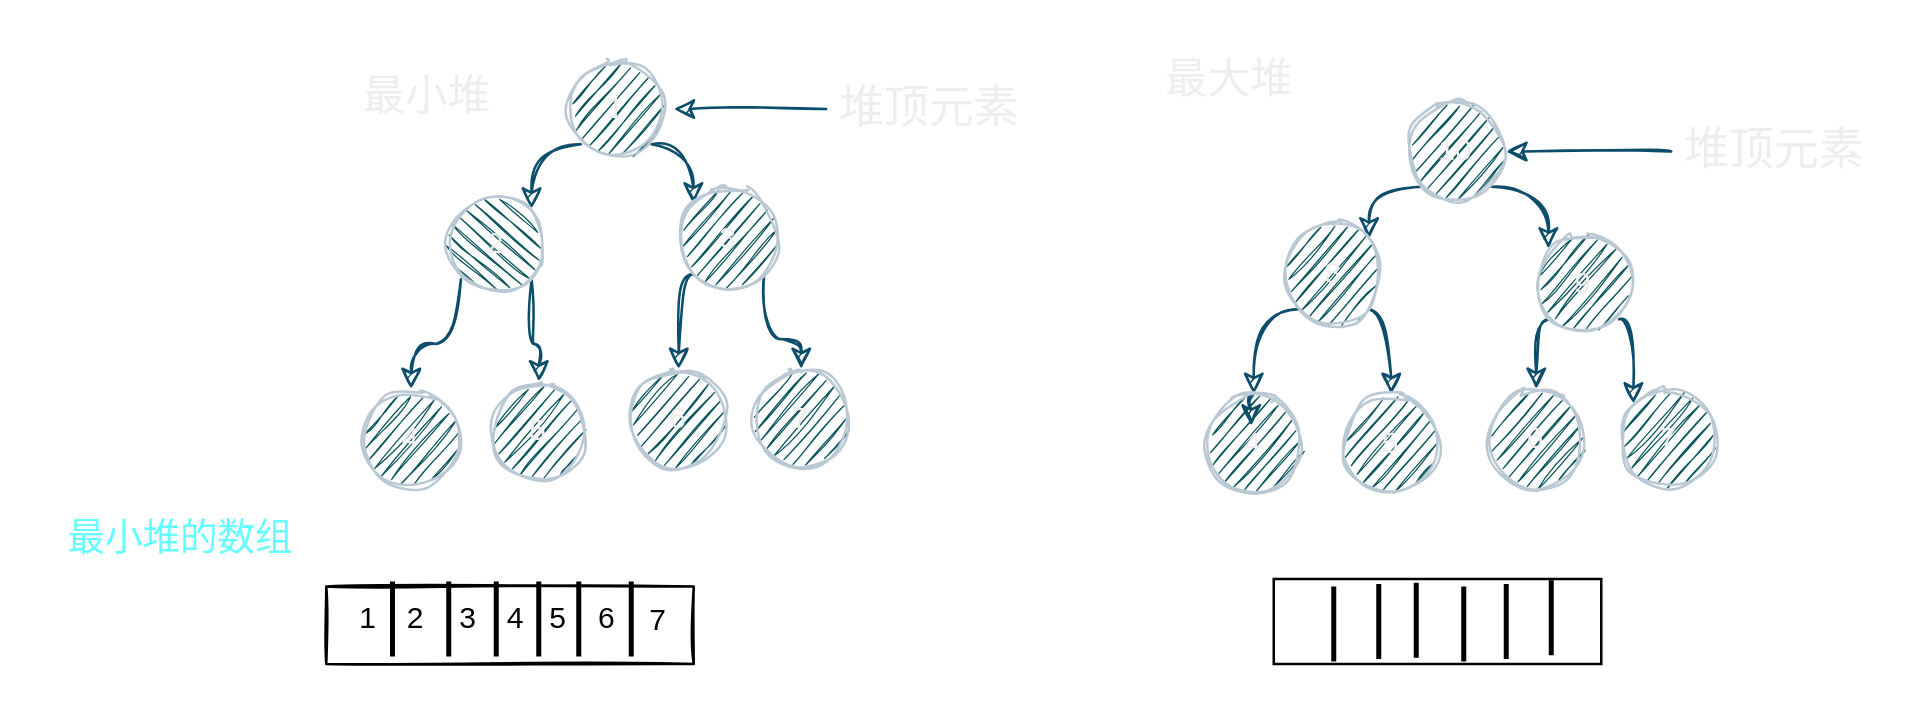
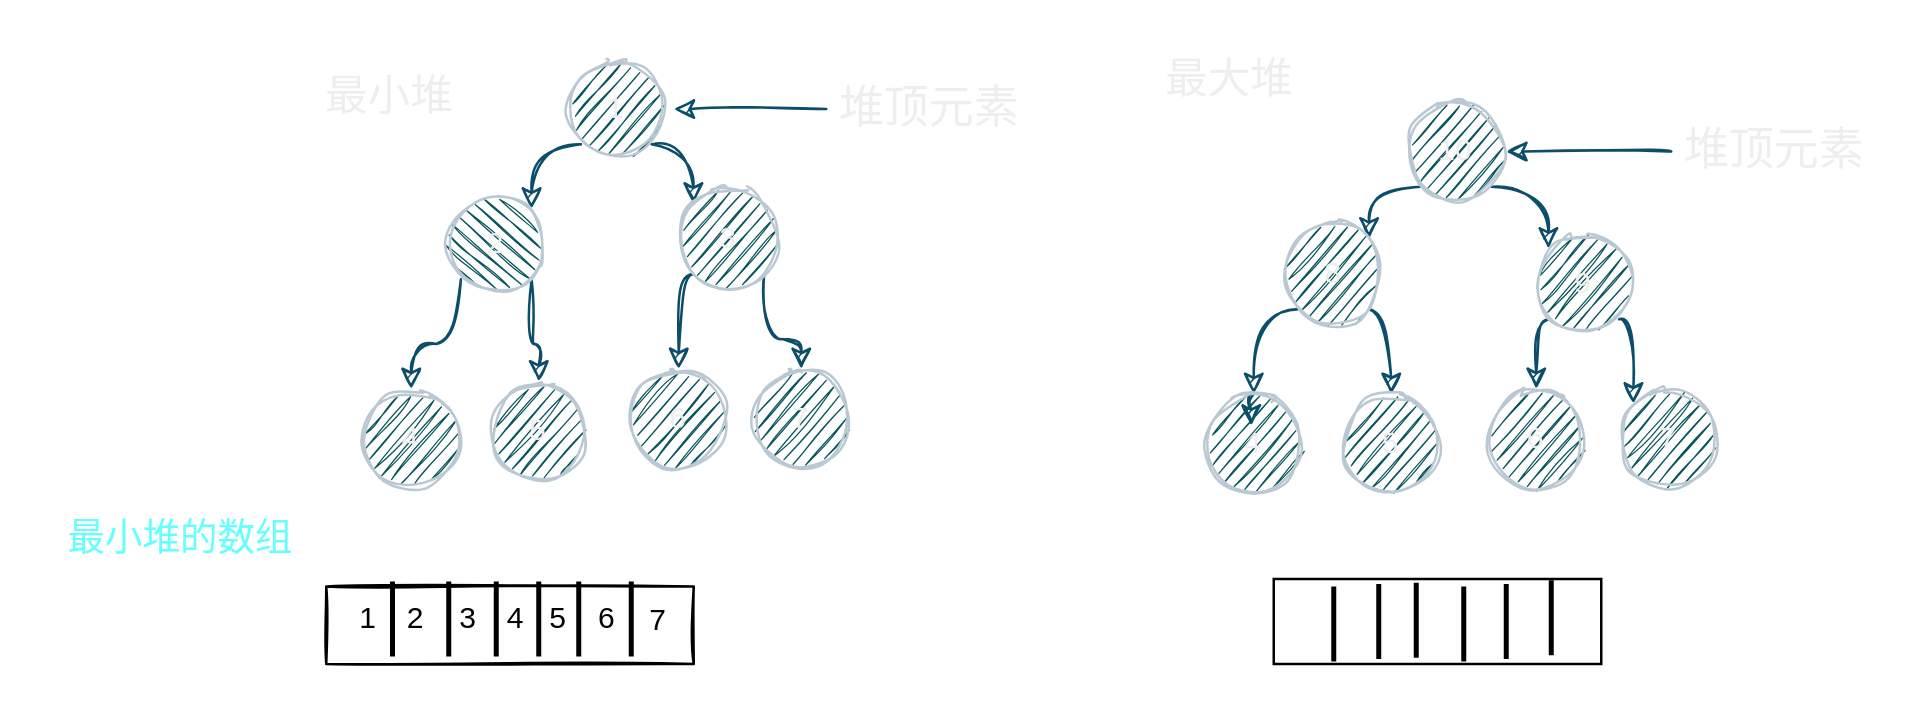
node "最小堆": moved (425, 99) -> (388, 99)
